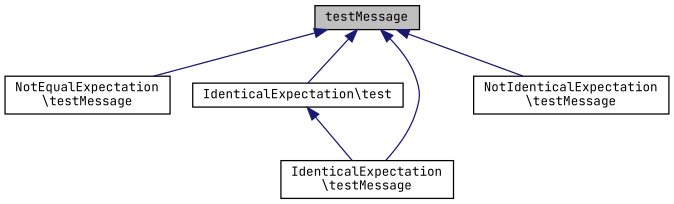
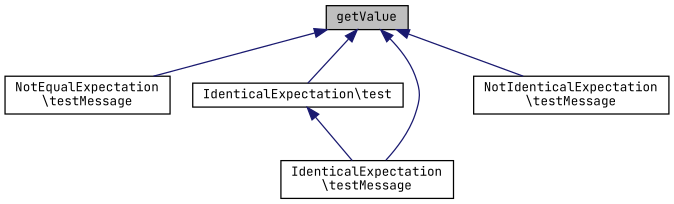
node "testMessage": label "testMessage" -> "getValue"
